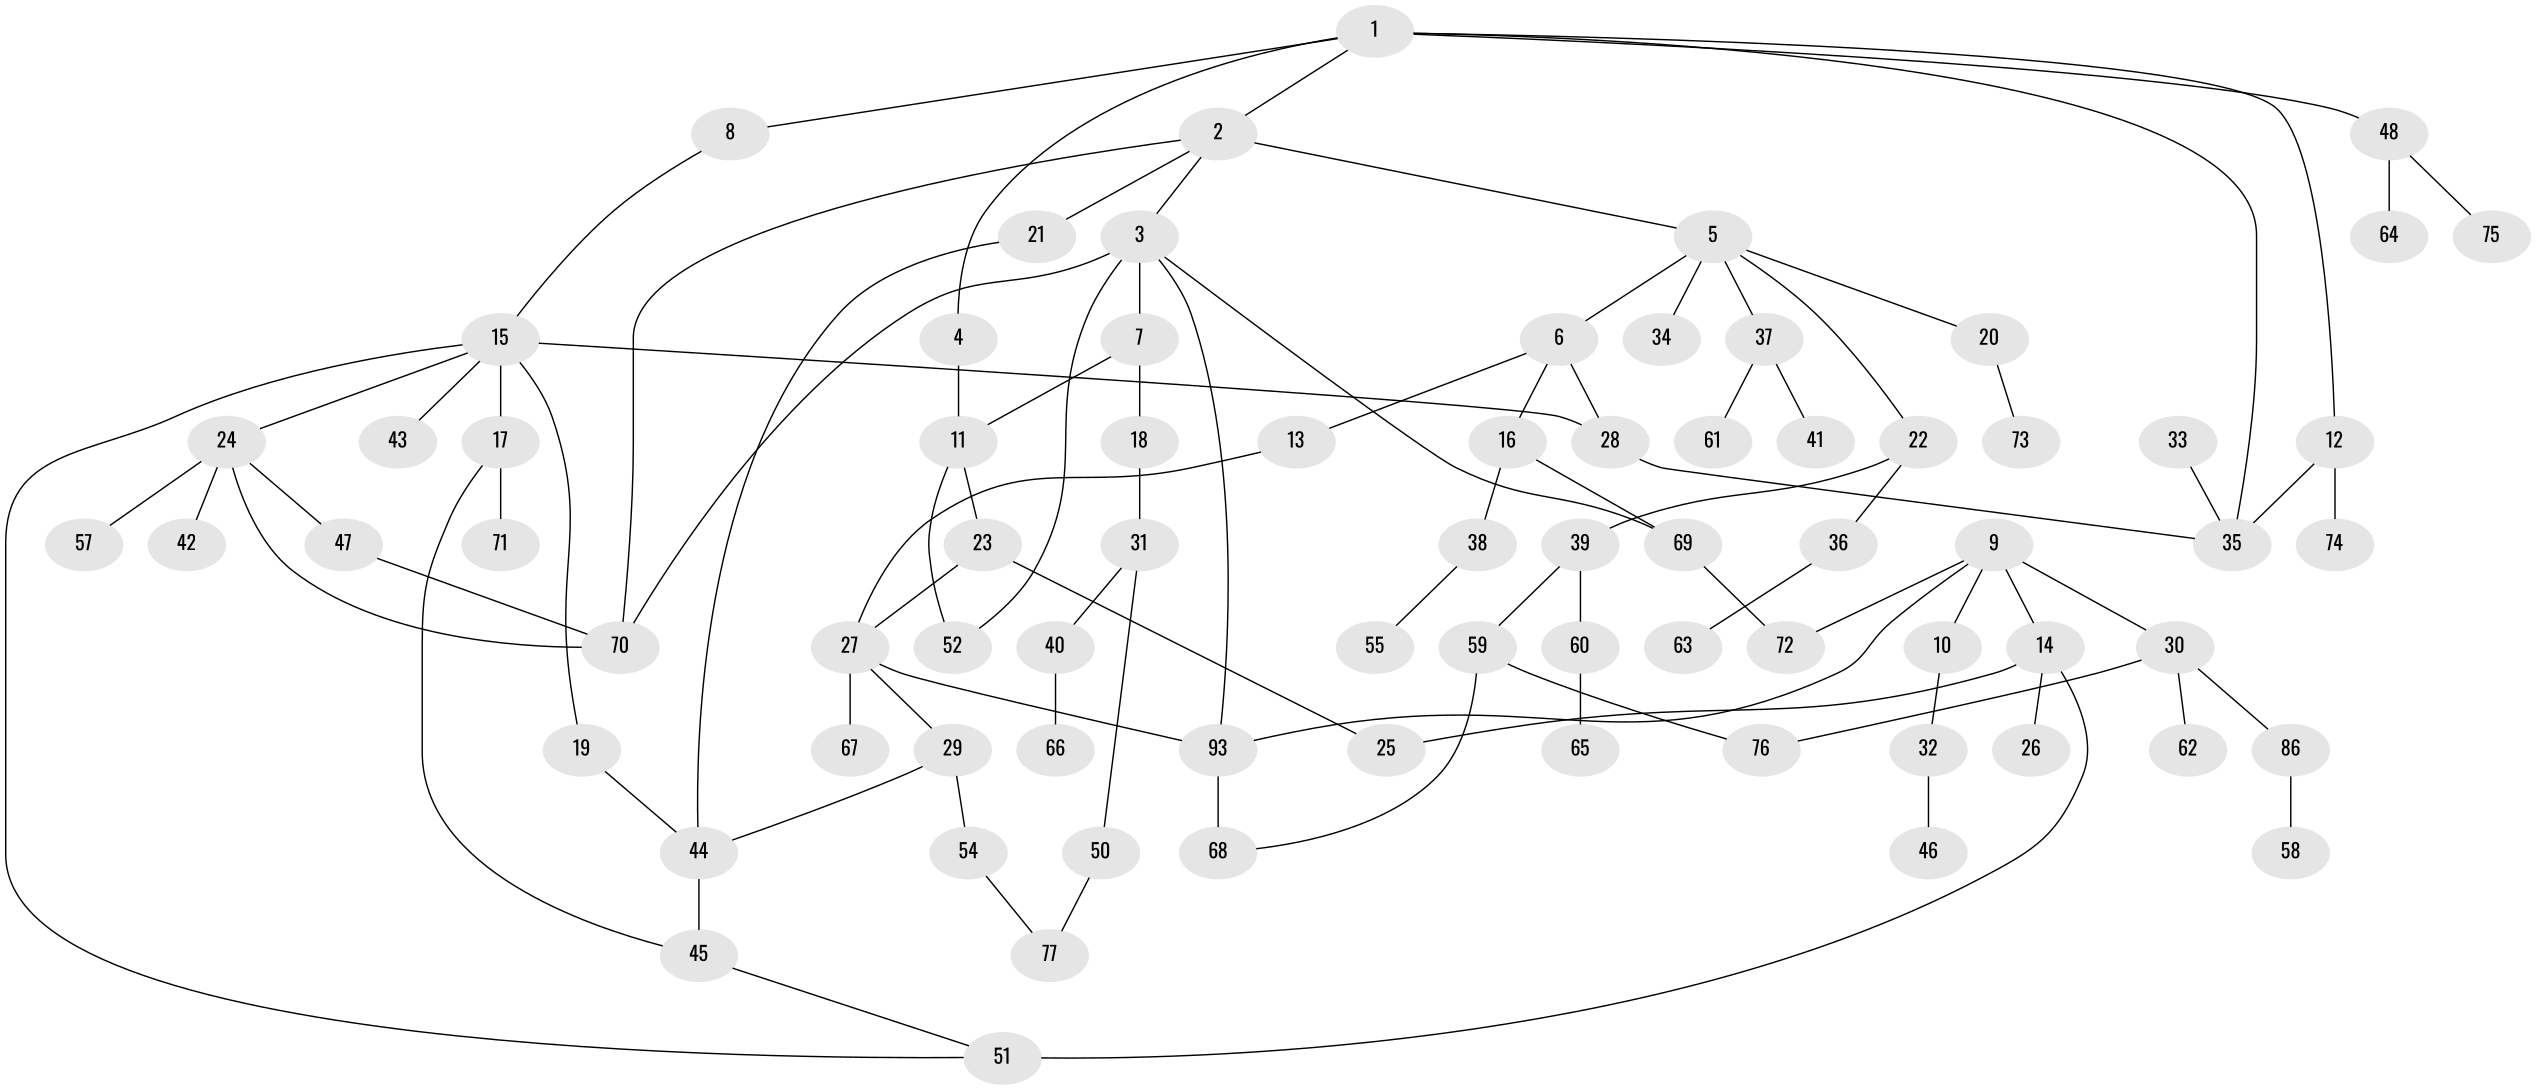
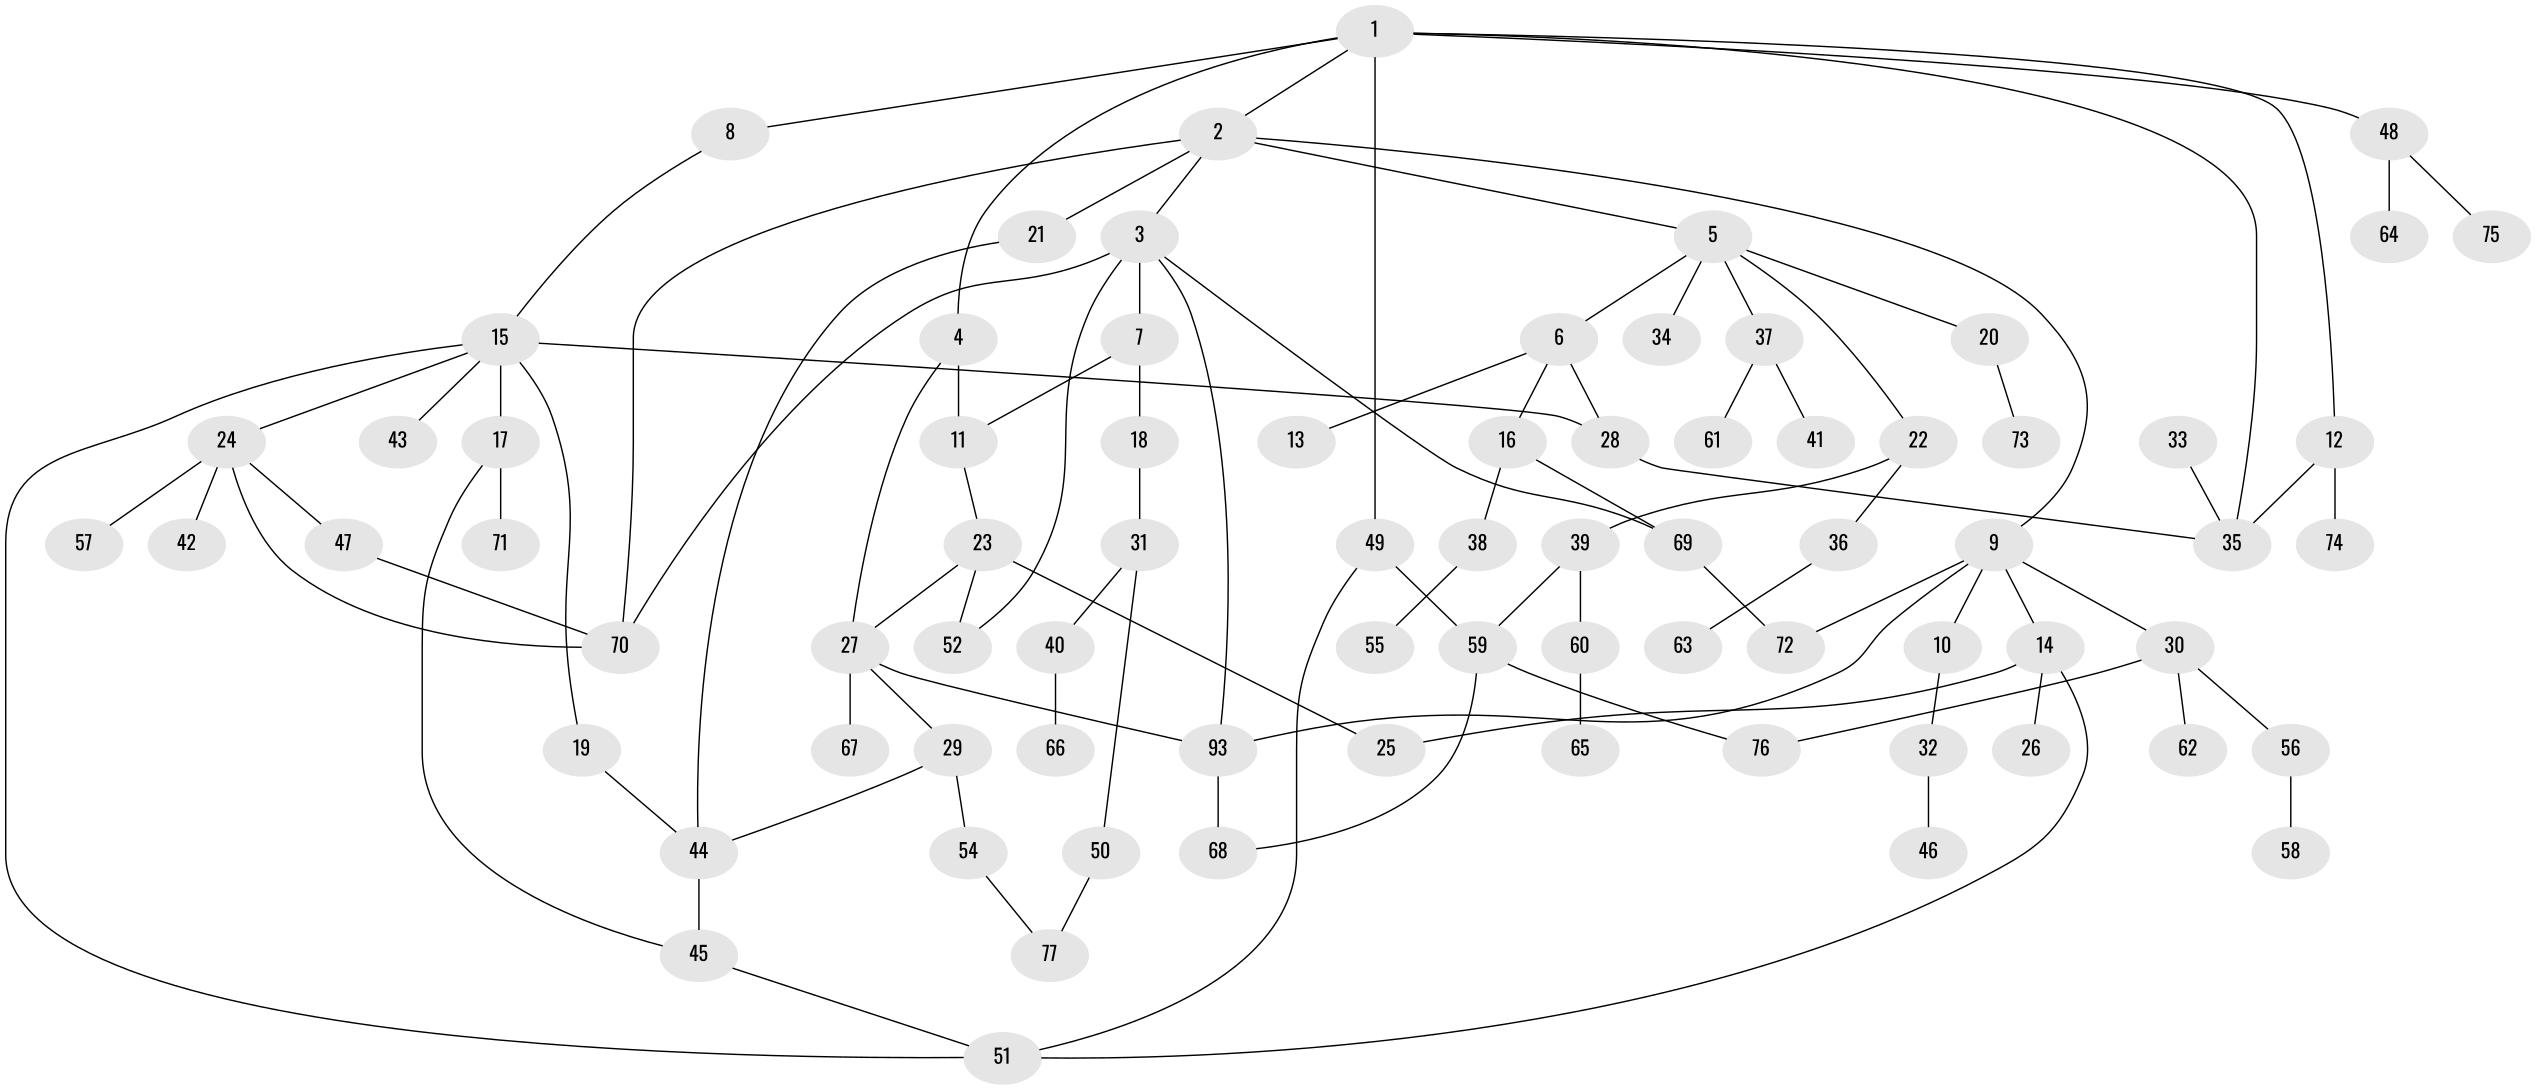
edge "2" -- "9": added
edge "13" -- "27": now "4" -- "27"
edge "11" -- "52": now "23" -- "52"
node "49": added
node "86": label "86" -> "56"
